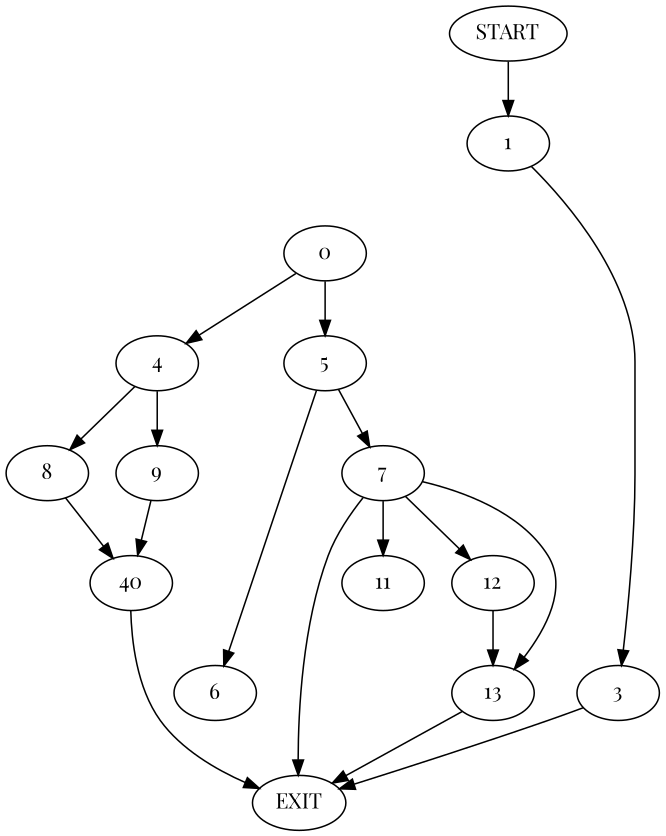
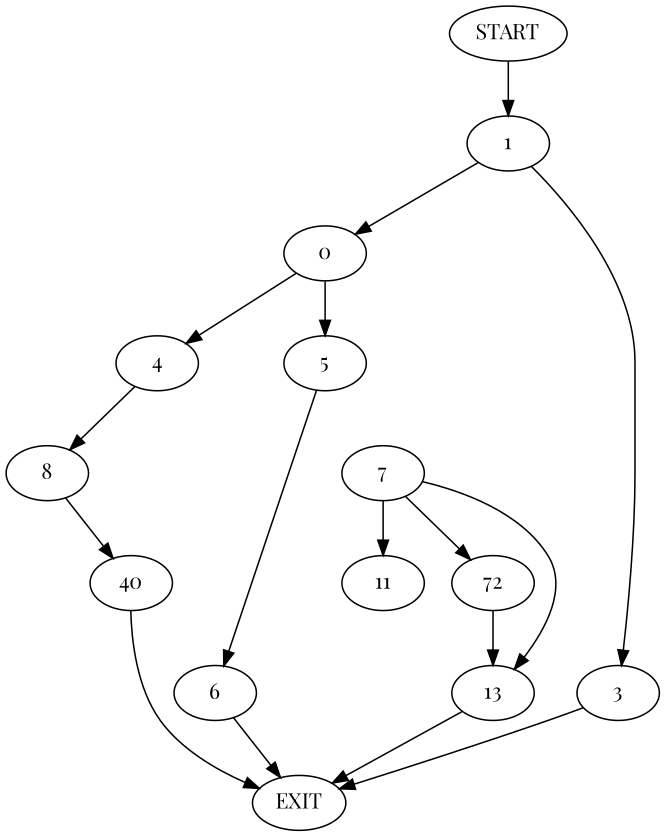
edge "1" -> "0": added
edge "5" -> "7": removed
node "9": removed
node "12": label "12" -> "72"
edge "7" -> "EXIT": now "6" -> "EXIT"
